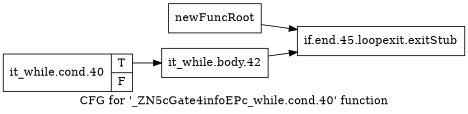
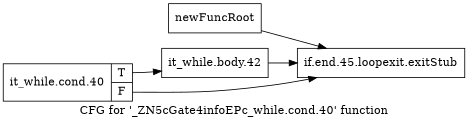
edge "it_while.cond.40" -> "if.end.45.loopexit.exitStub": added
